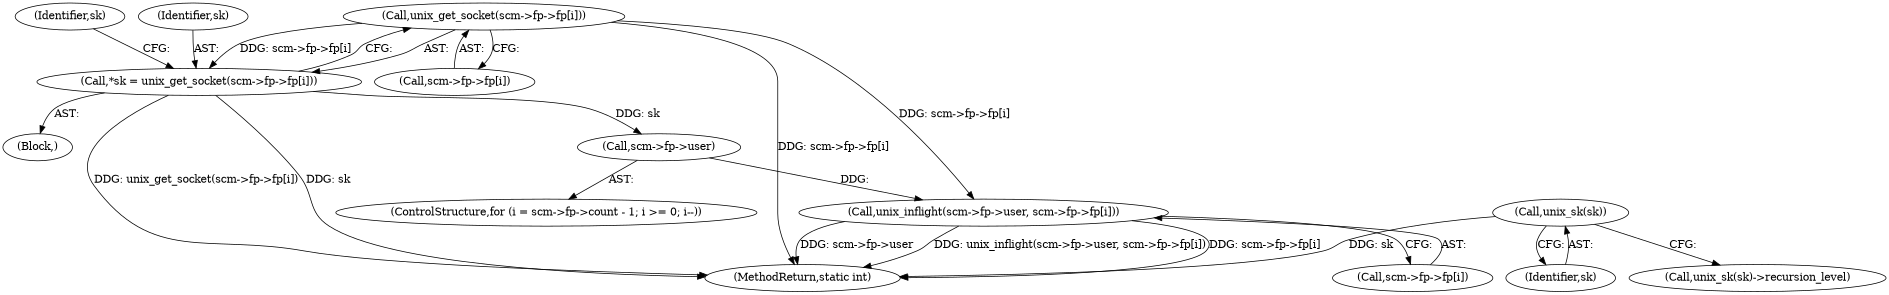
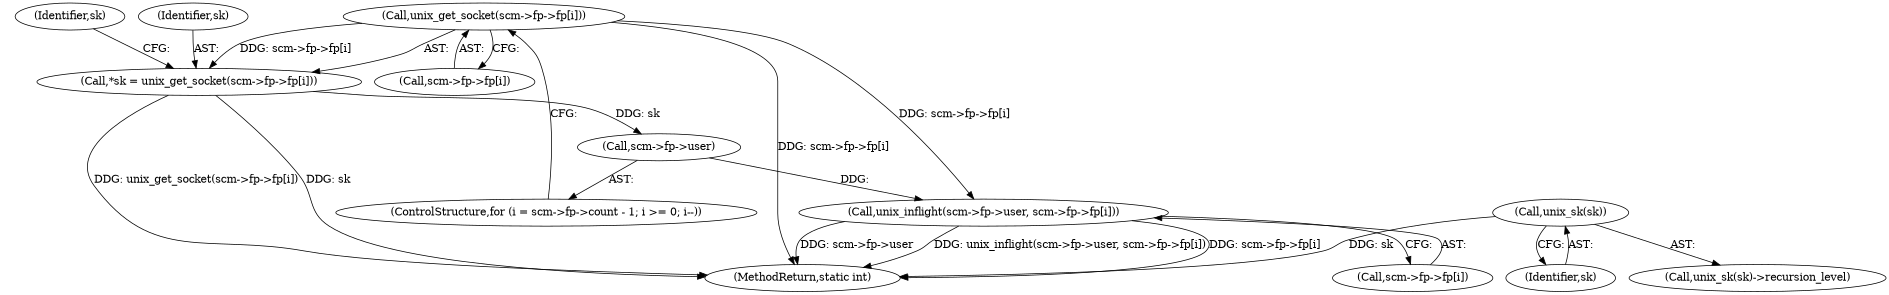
edge "(Call,*sk = unix_get_socket(scm->fp->fp[i]))" -> "(Call,unix_get_socket(scm->fp->fp[i]))": now "(ControlStructure,for (i = scm->fp->count - 1; i >= 0; i--))" -> "(Call,unix_get_socket(scm->fp->fp[i]))"
node "(Block,)": removed
edge "(Call,unix_sk(sk))" -> "(Call,unix_sk(sk)->recursion_level)": label "CFG: " -> "AST: "
